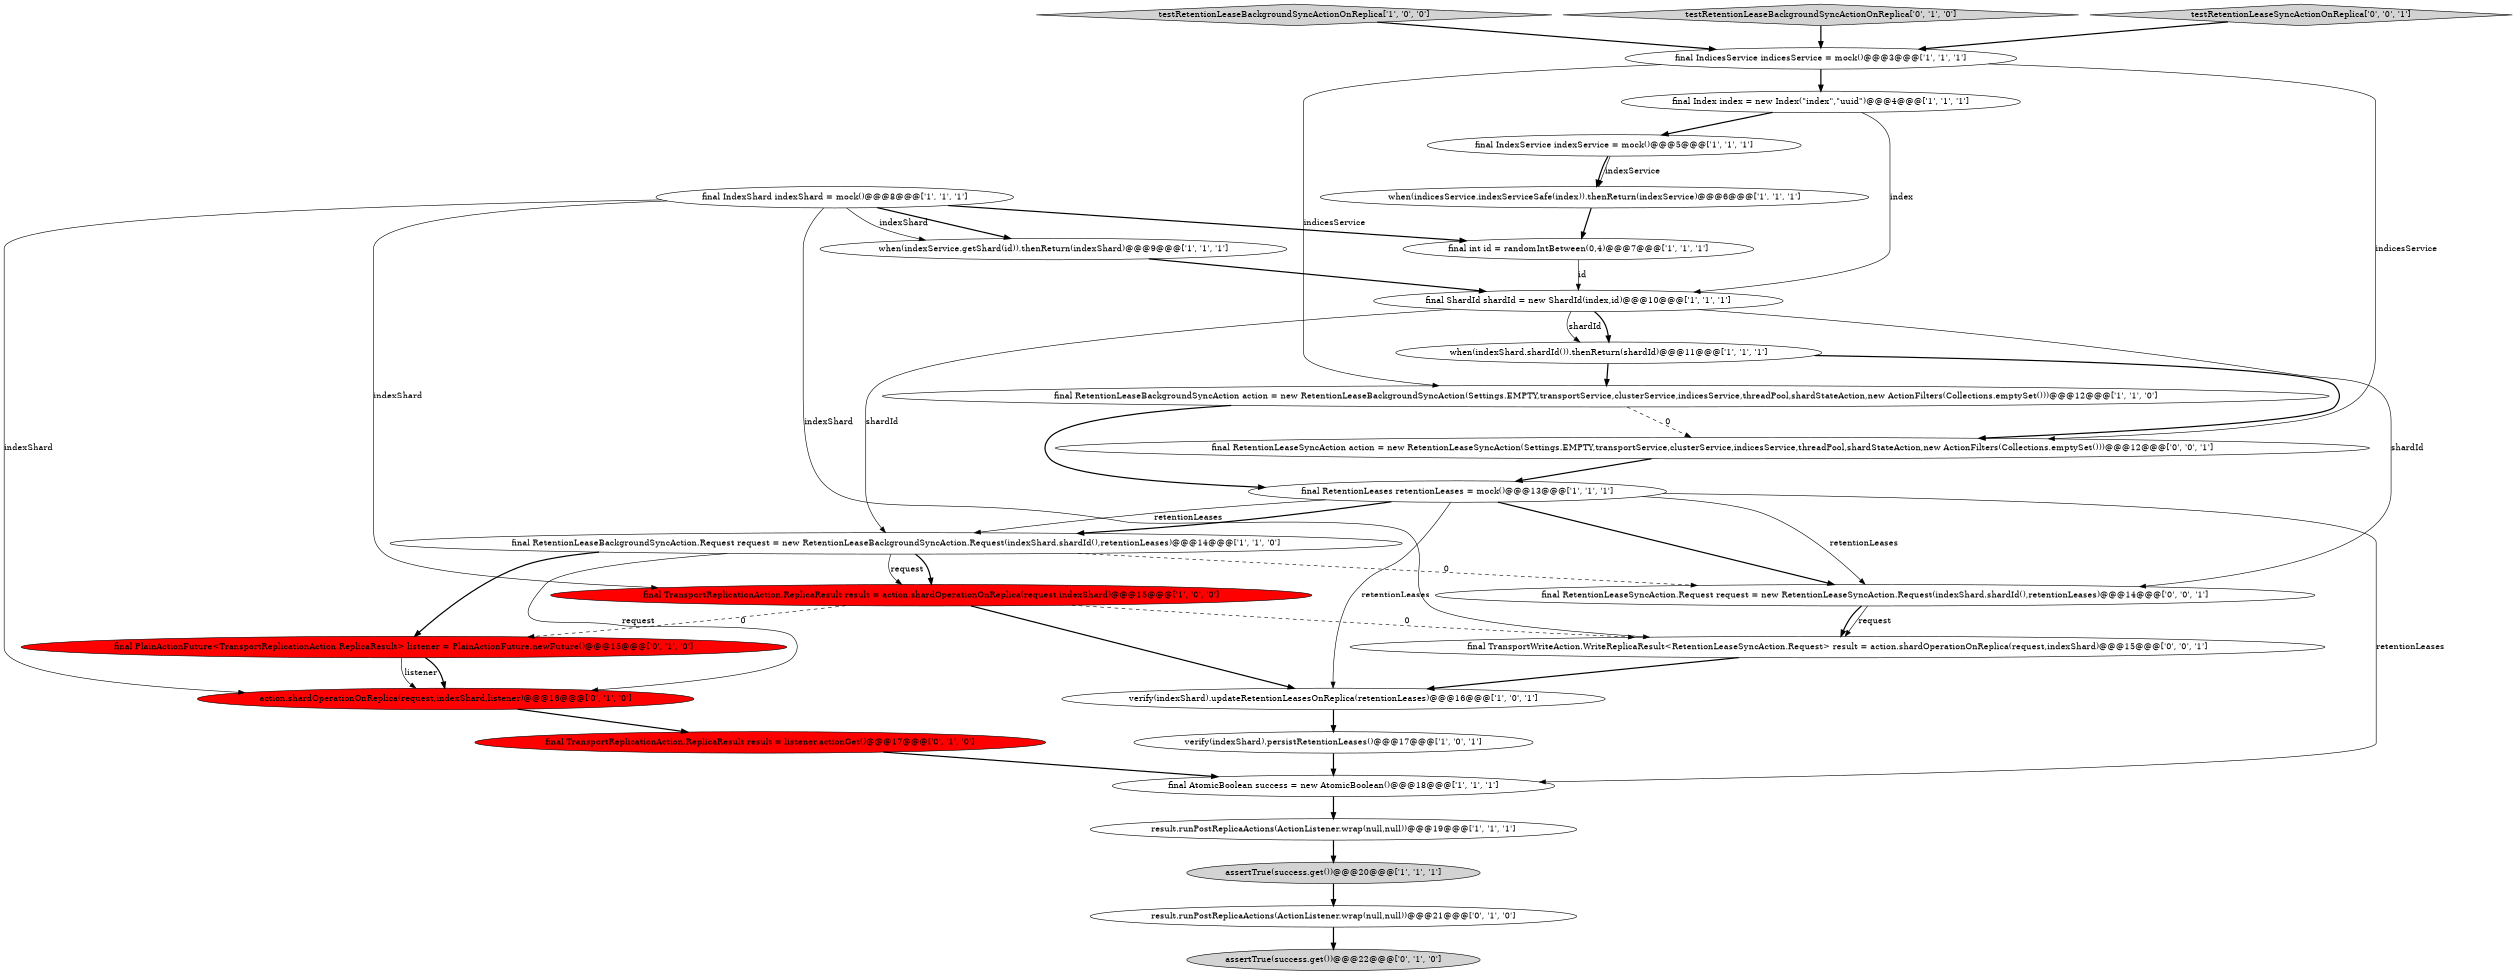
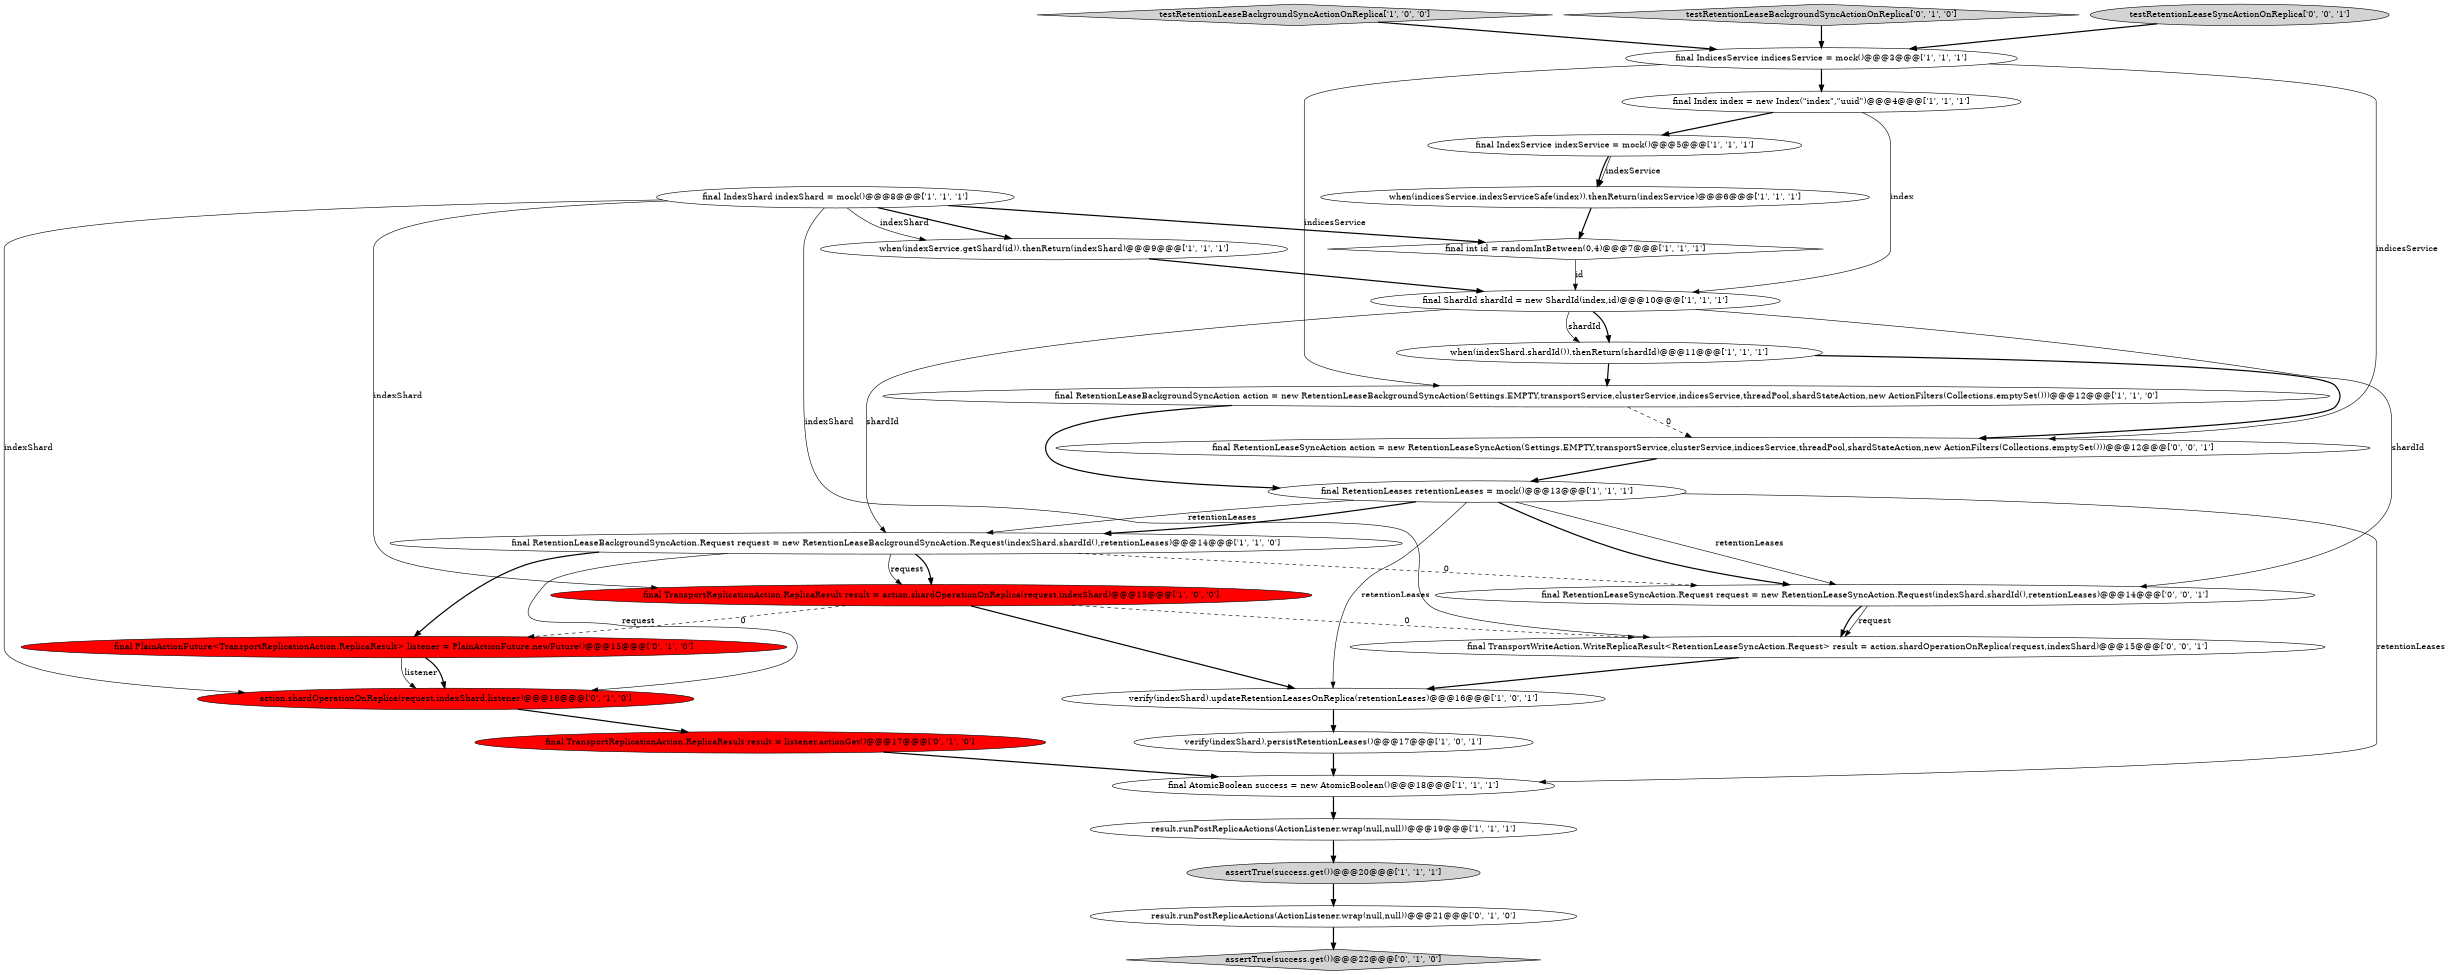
node "testRetentionLeaseSyncActionOnReplica['0', '0', '1']": shape diamond -> ellipse
node "final int id = randomIntBetween(0,4)@@@7@@@['1', '1', '1']": shape ellipse -> diamond
node "assertTrue(success.get())@@@22@@@['0', '1', '0']": shape ellipse -> diamond
